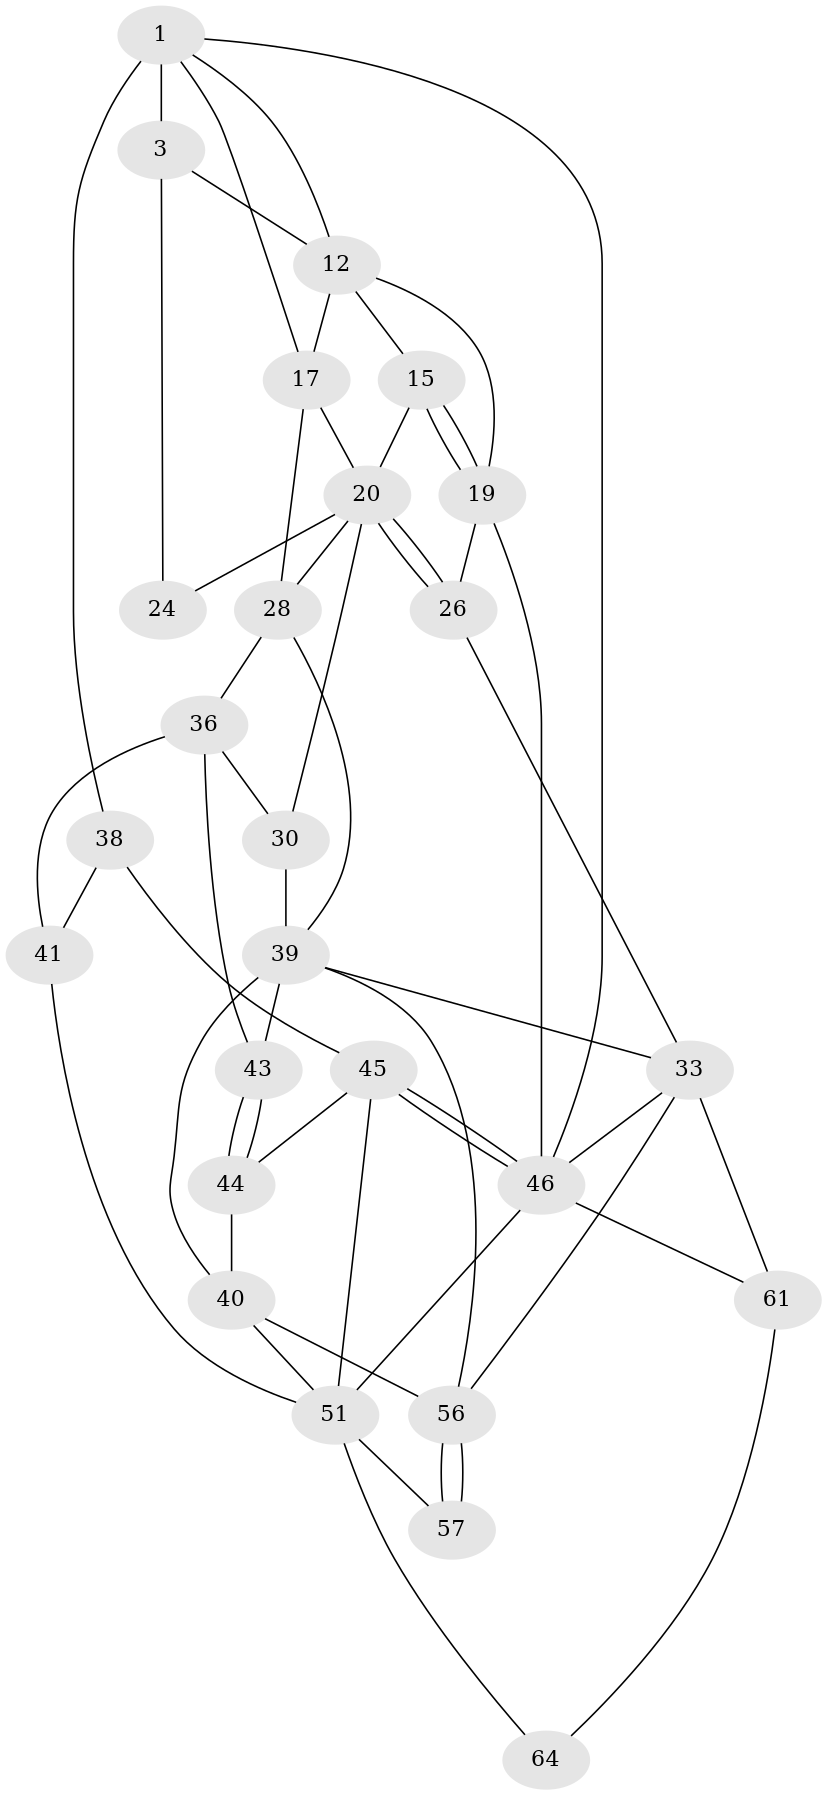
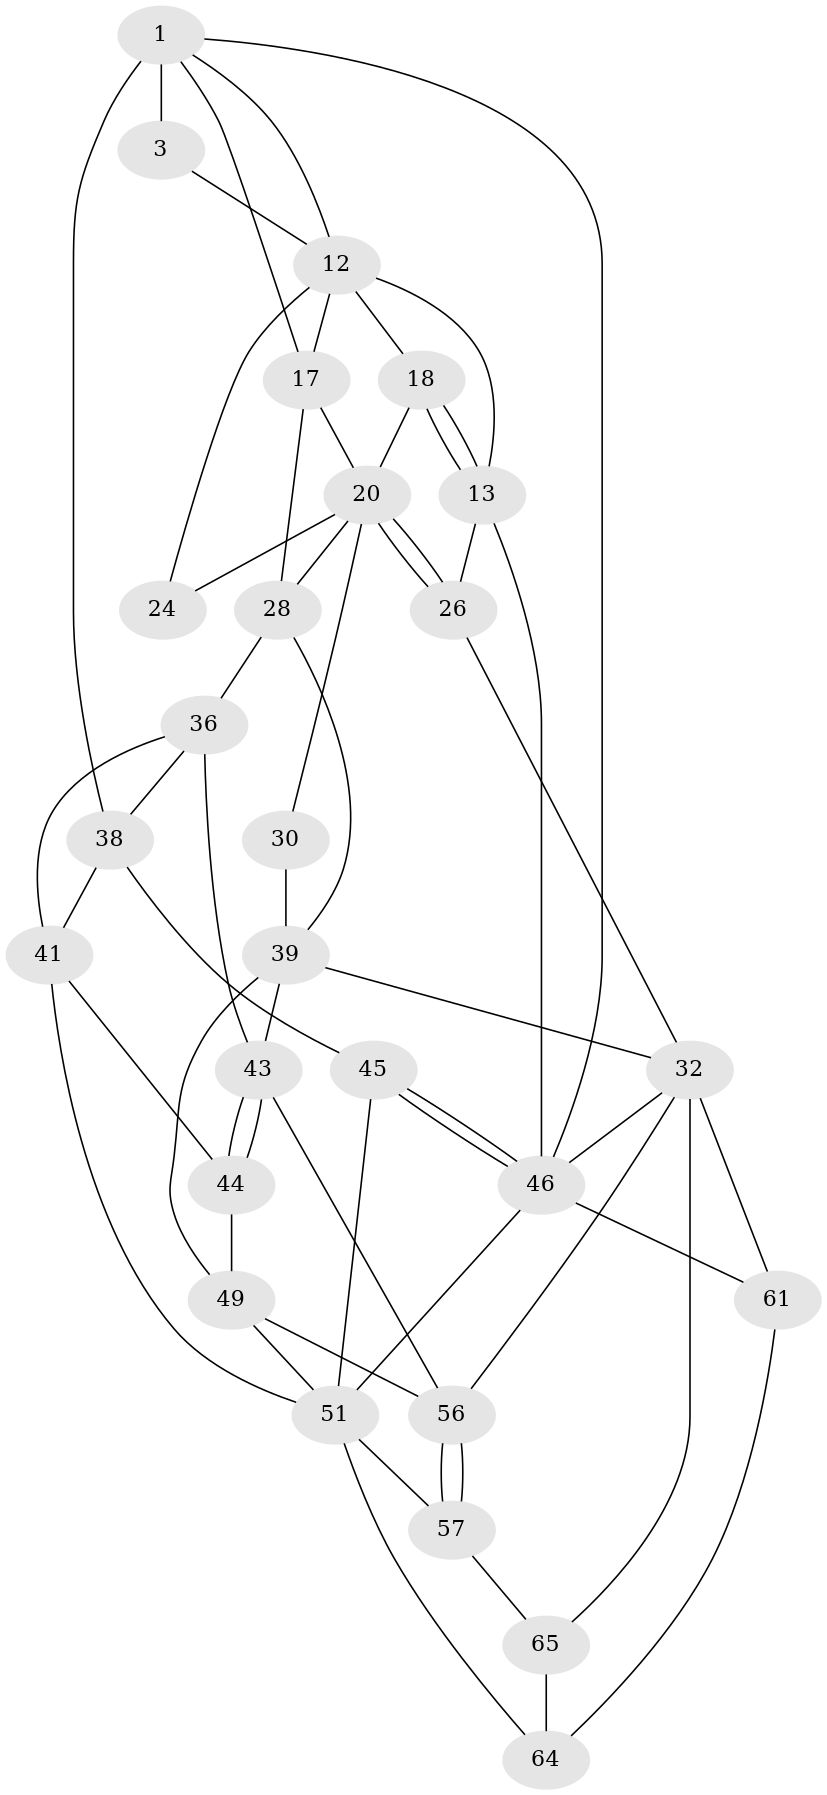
edge "3" -- "24": now "12" -- "24"
node "15": label "15" -> "18"
node "19": label "19" -> "13"
edge "36" -- "30": now "36" -- "38"
node "33": label "33" -> "32"
edge "45" -- "44": now "41" -- "44"
edge "39" -- "56": now "43" -- "56"
node "40": label "40" -> "49"
node "65": added
